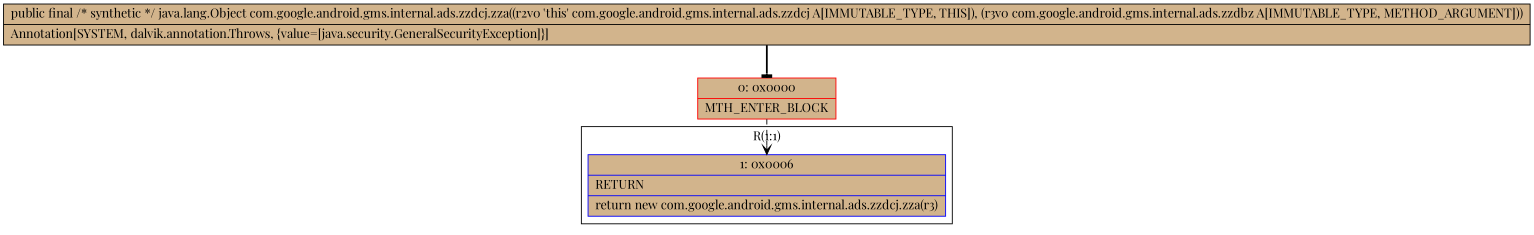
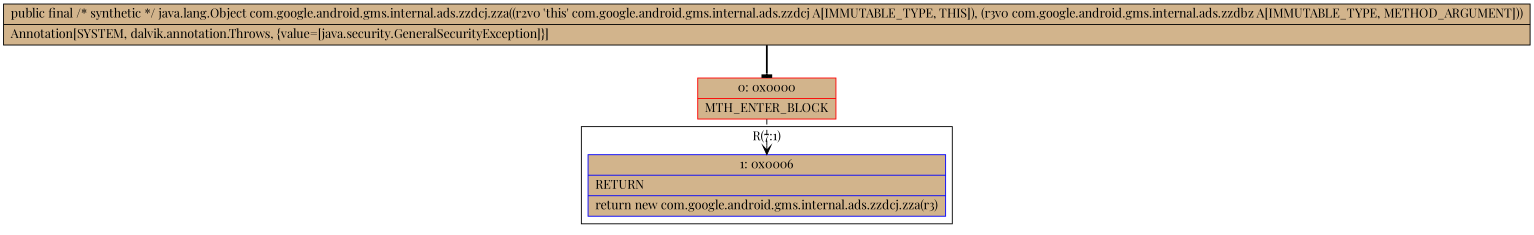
cluster "R(1:1)": label "R(1:1)" -> "R(7:1)"
